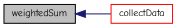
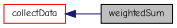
edge "collectData" -> "weightedSum": reversed
